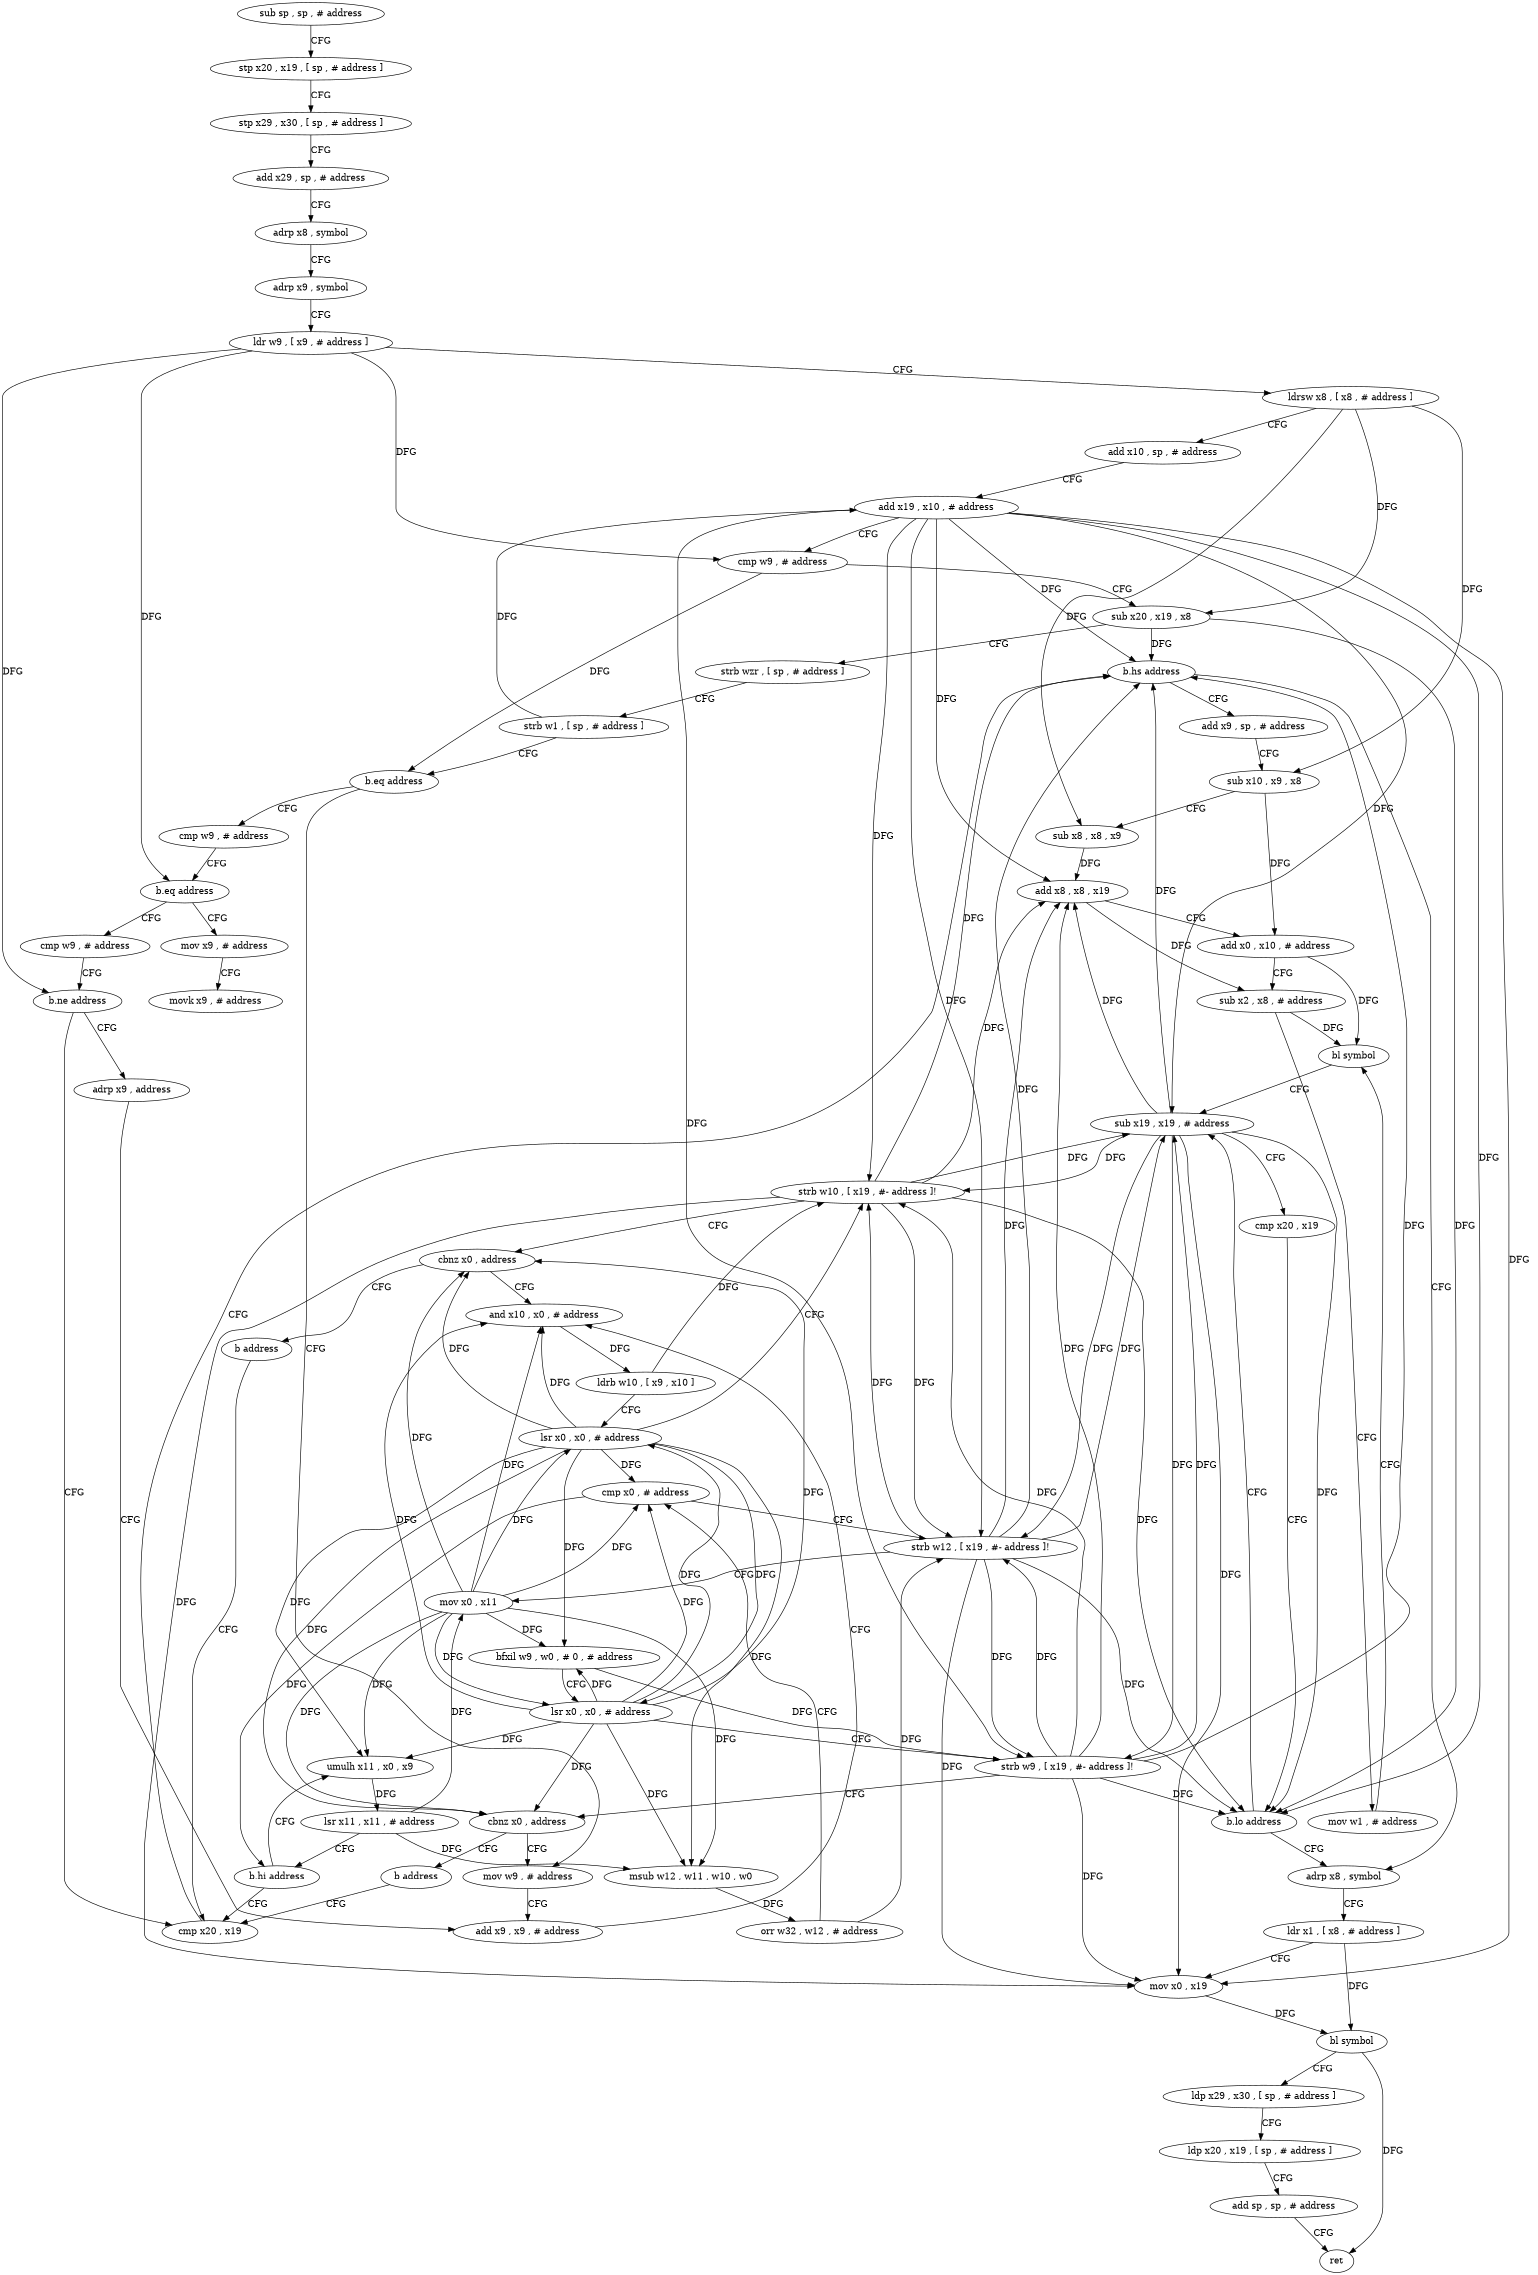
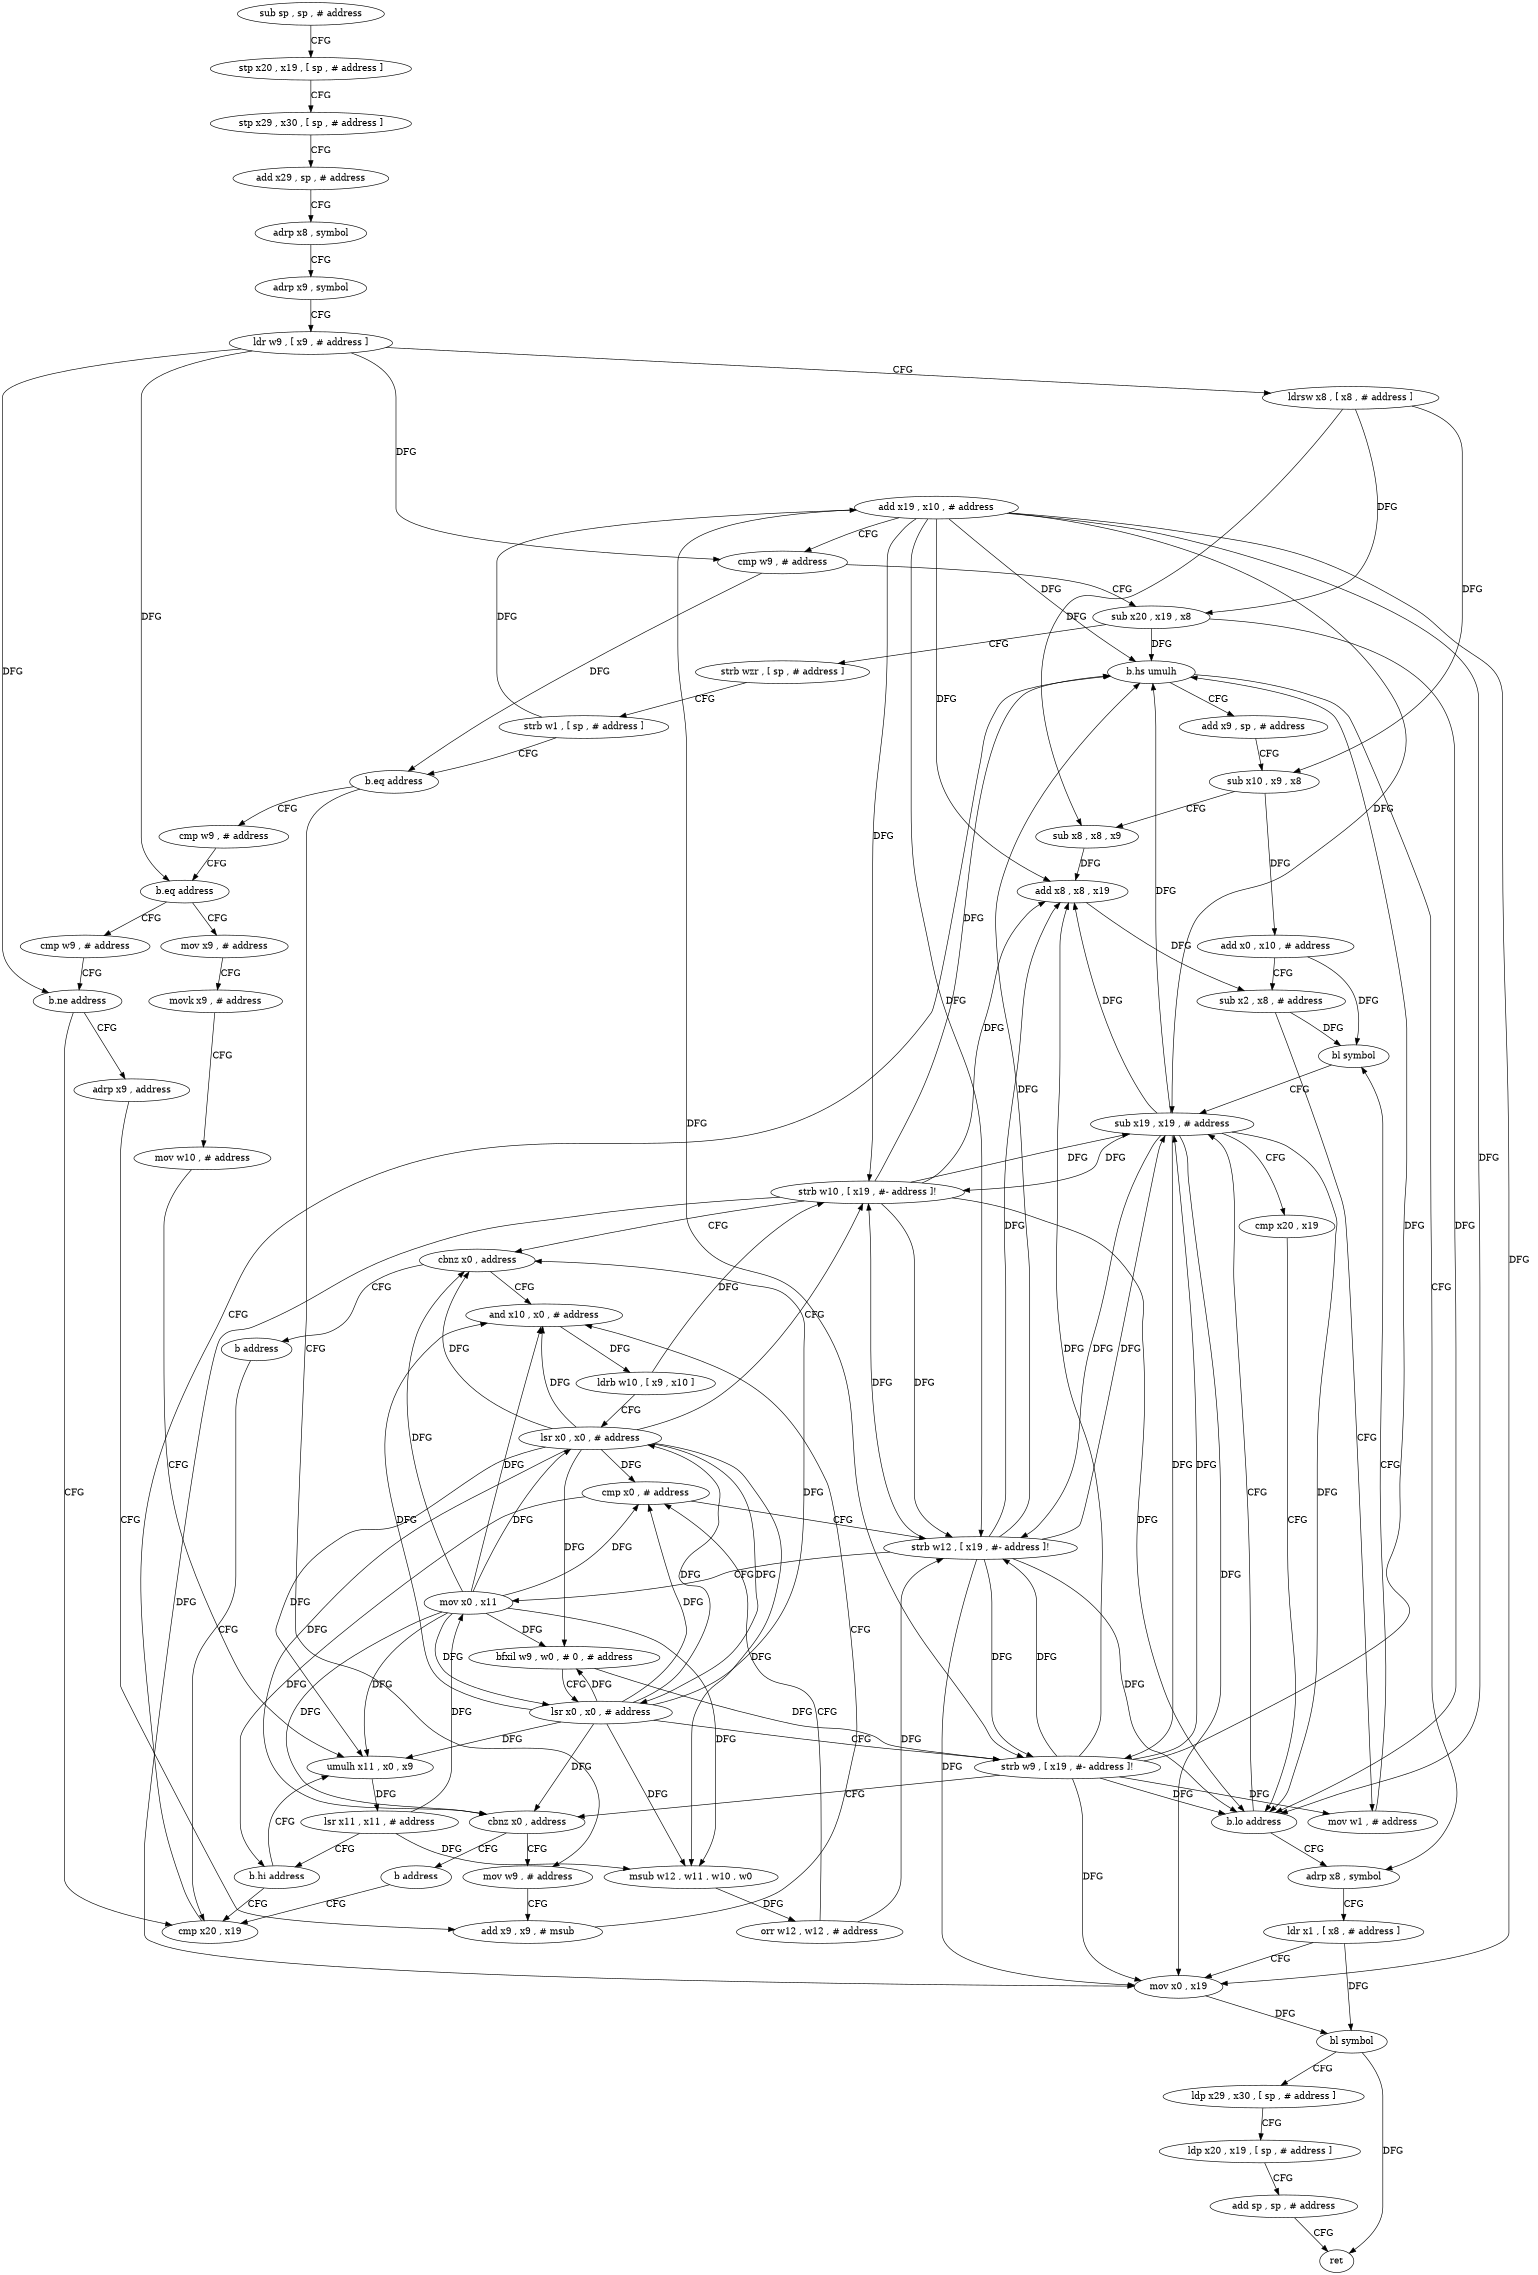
node "add x10 , sp , # address": removed
node "b.hs address": label "b.hs address" -> "b.hs umulh"
edge "add x8 , x8 , x19" -> "add x0 , x10 , # address": removed, label "CFG"
node "mov w10 , # address": added
edge "strb w9 , [ x19 , #- address ]!" -> "strb w10 , [ x19 , #- address ]!": now "strb w9 , [ x19 , #- address ]!" -> "mov w1 , # address"
node "add x9 , x9 , # address": label "add x9 , x9 , # address" -> "add x9 , x9 , # msub"
node "orr w32 , w12 , # address": label "orr w32 , w12 , # address" -> "orr w12 , w12 , # address"
